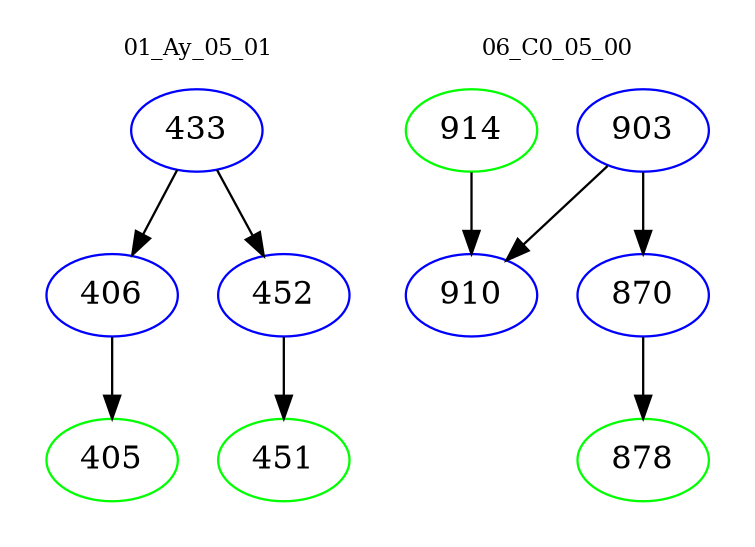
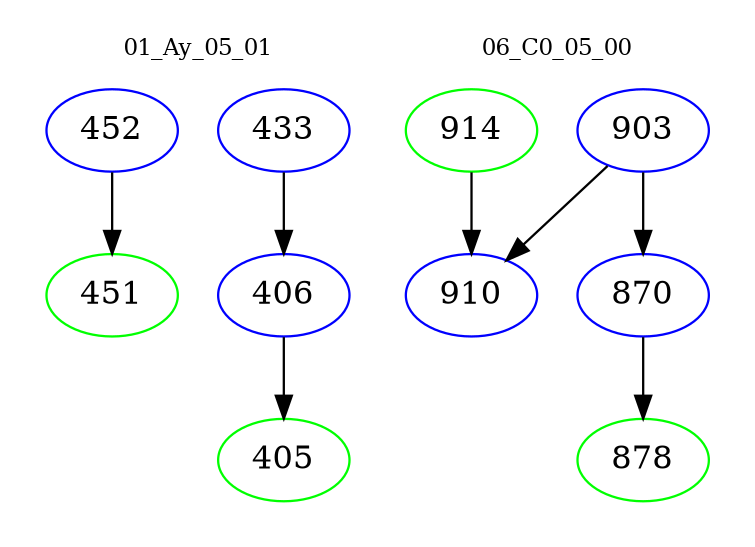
edge "433" -> "452": removed
